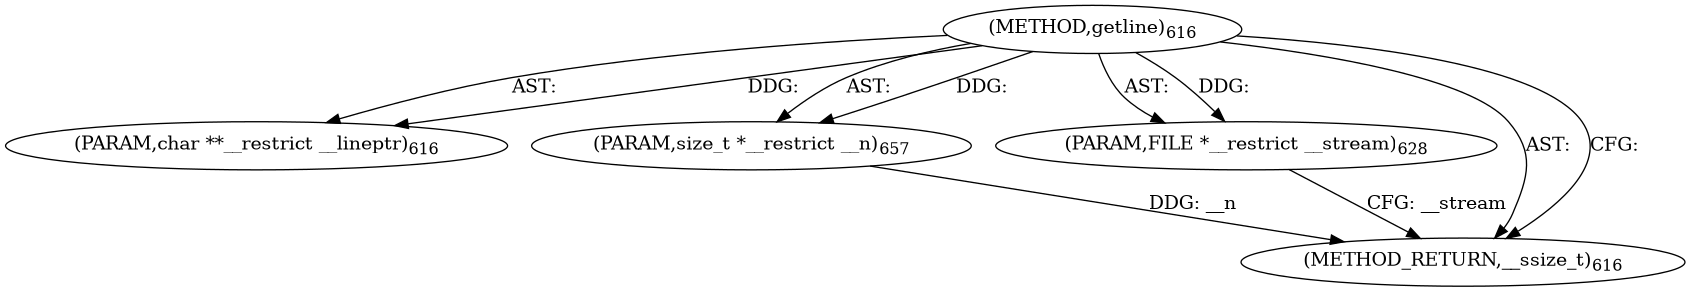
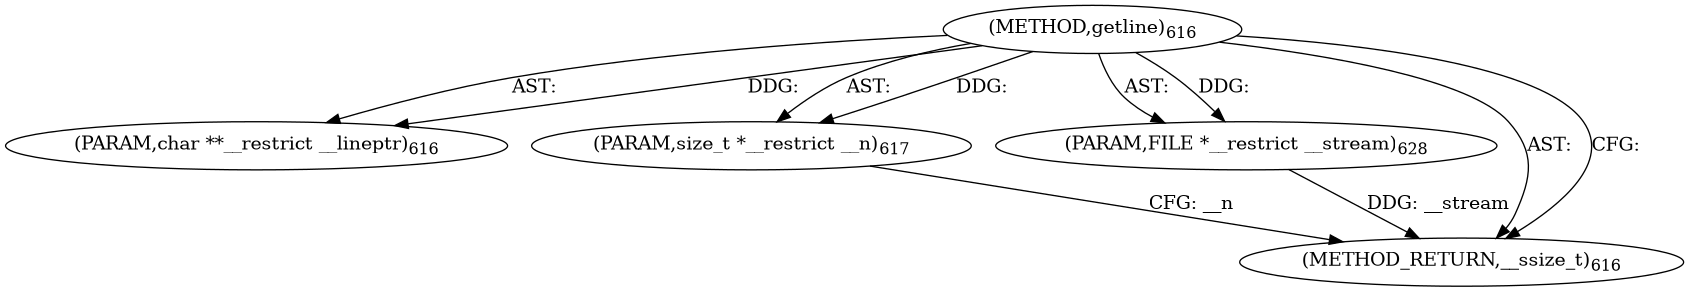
node "(PARAM,size_t *__restrict __n)": text "657" -> "617"
edge "(PARAM,size_t *__restrict __n)" -> "(METHOD_RETURN,__ssize_t)": label "DDG: __n" -> "CFG: __n"
edge "(PARAM,FILE *__restrict __stream)" -> "(METHOD_RETURN,__ssize_t)": label "CFG: __stream" -> "DDG: __stream"
